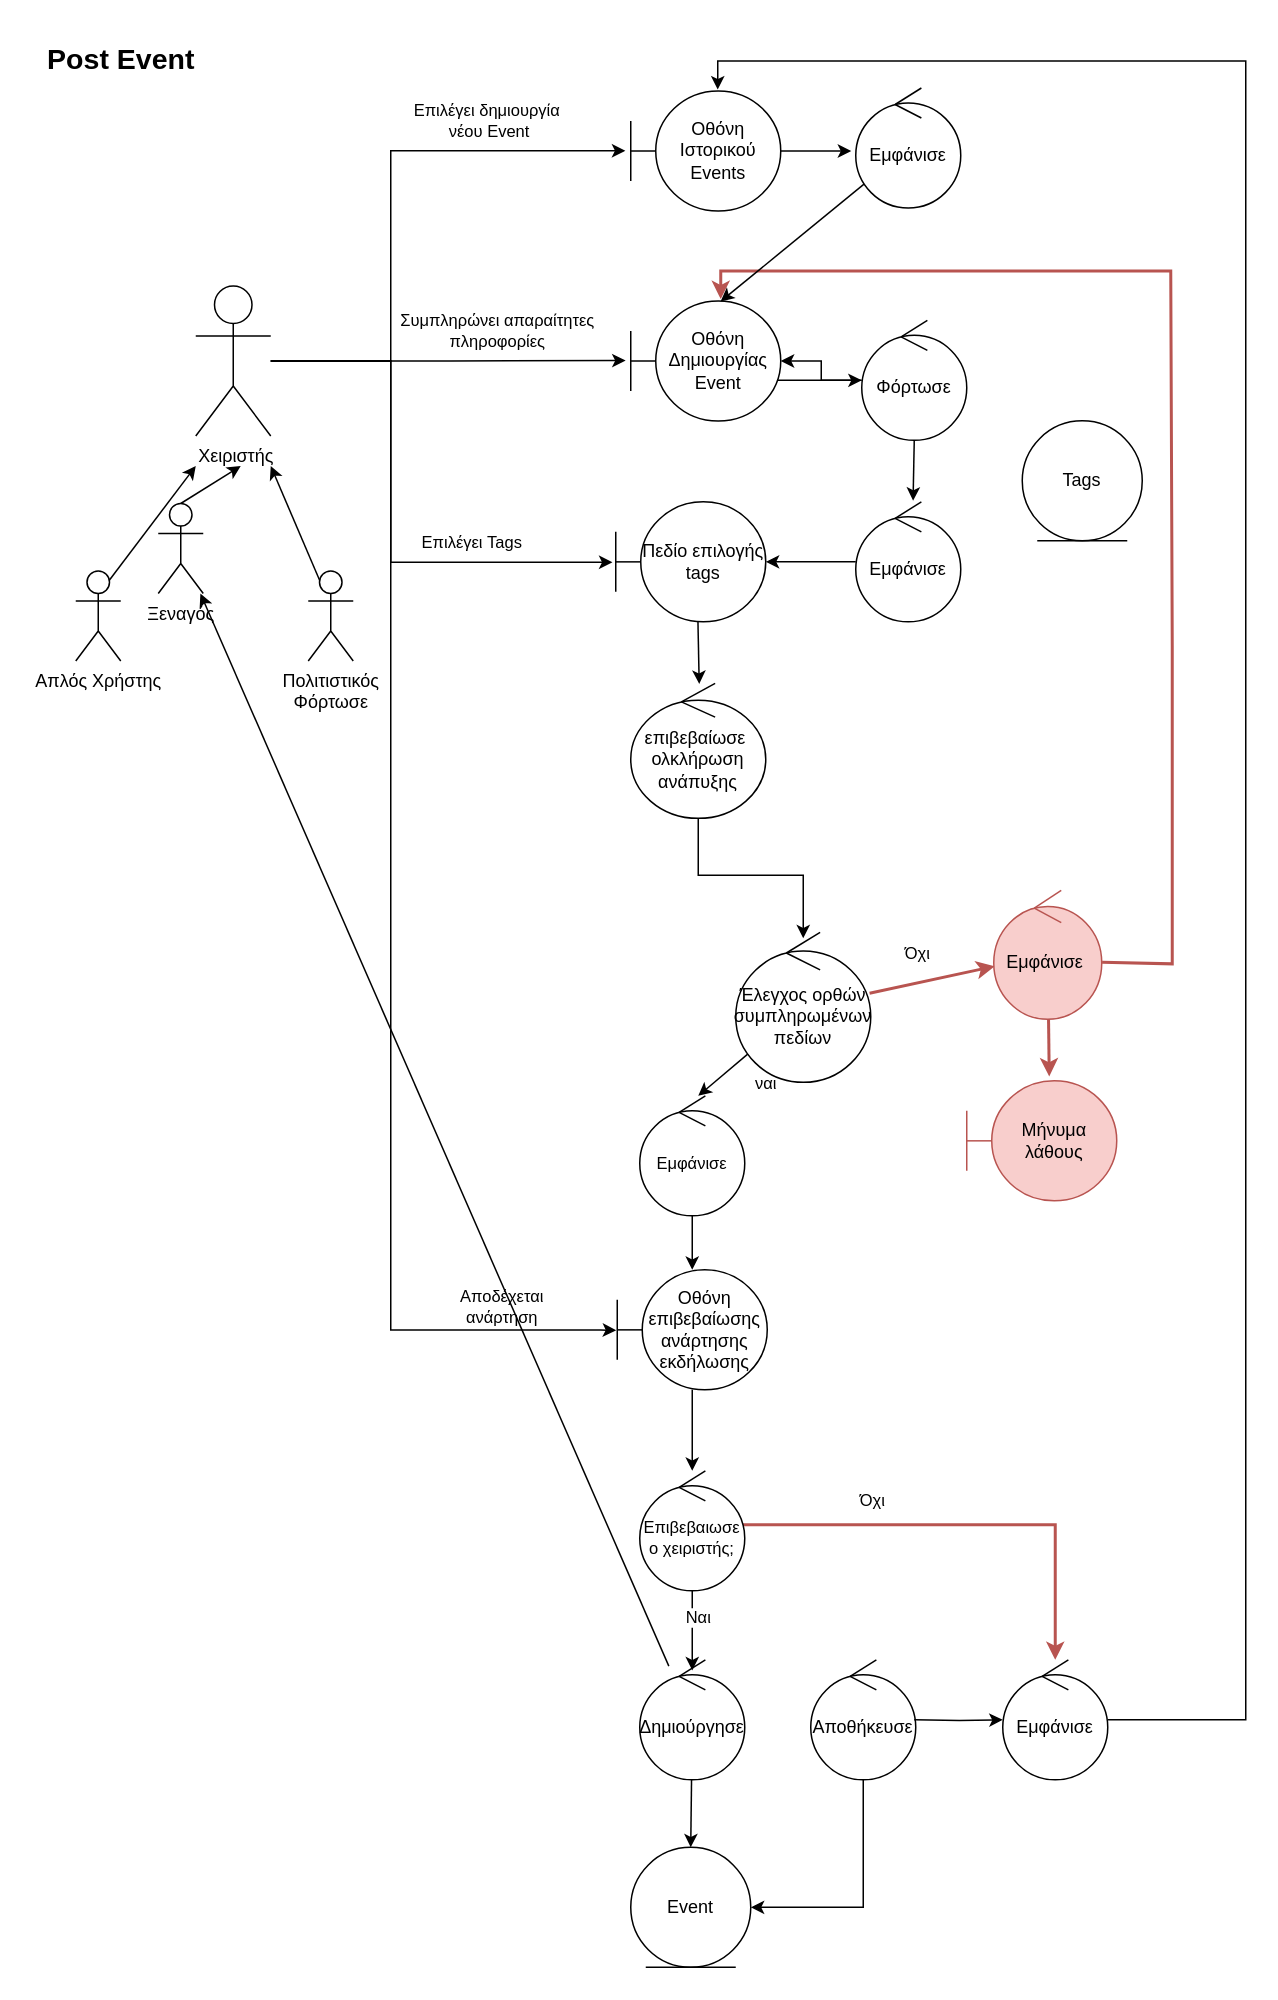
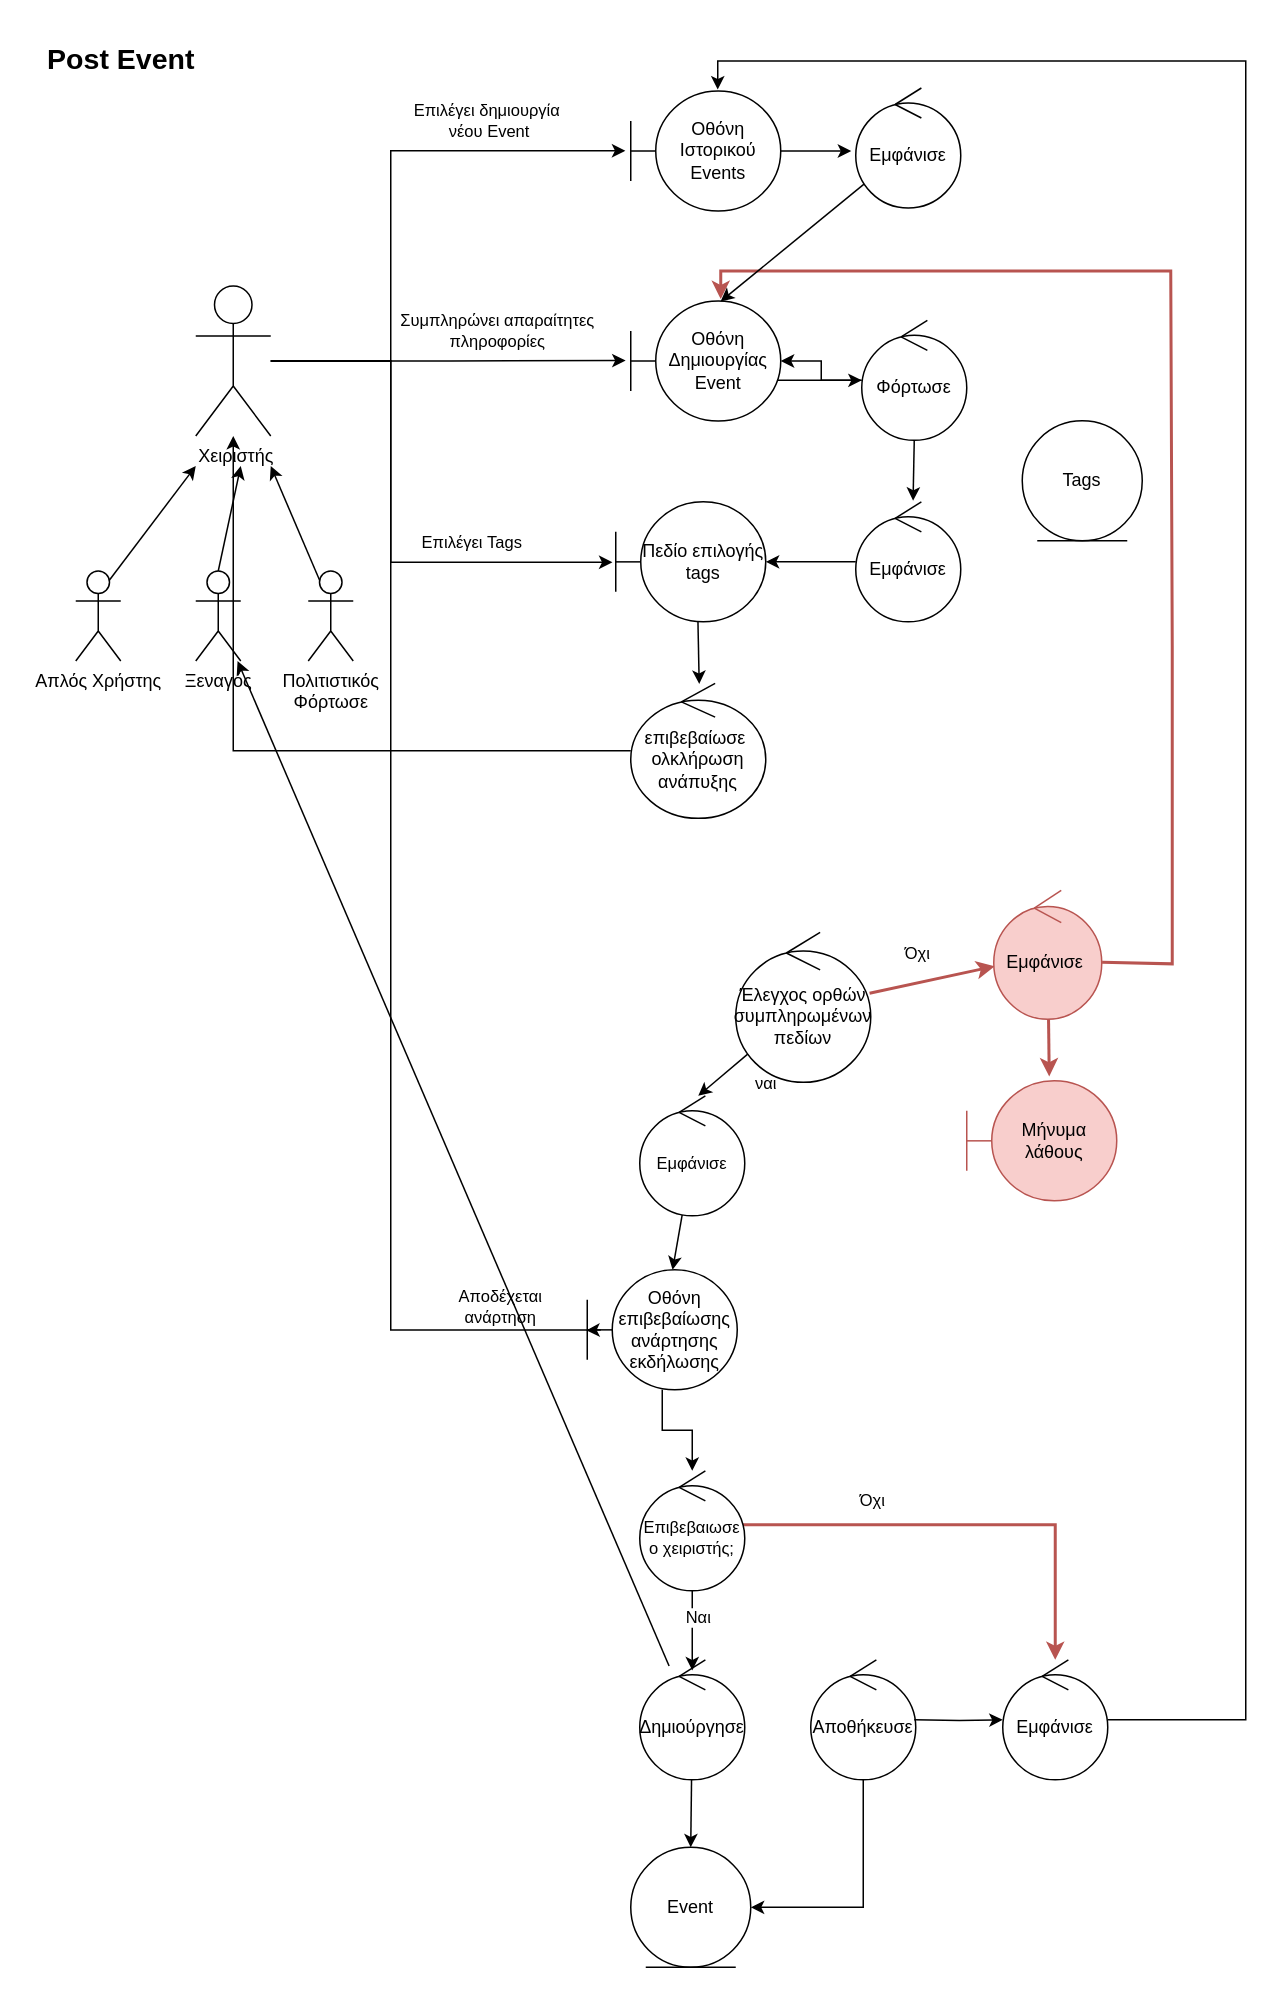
node "Ξεναγός": moved (181, 548) -> (218, 616)
edge "επιβεβαίωσε ολκλήρωση ανάπυξης" -> "Έλεγχος ορθών συμπληρωμένων πεδίων": now "επιβεβαίωσε ολκλήρωση ανάπυξης" -> "Χειριστής"
node "Οθόνη επιβεβαίωσης ανάρτησης εκδήλωσης": moved (692, 1330) -> (662, 1330)
